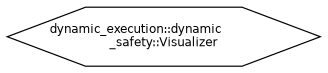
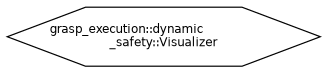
node "dynamic_execution::dynamic _safety::Visualizer": label "dynamic_execution::dynamic _safety::Visualizer" -> "grasp_execution::dynamic _safety::Visualizer"
